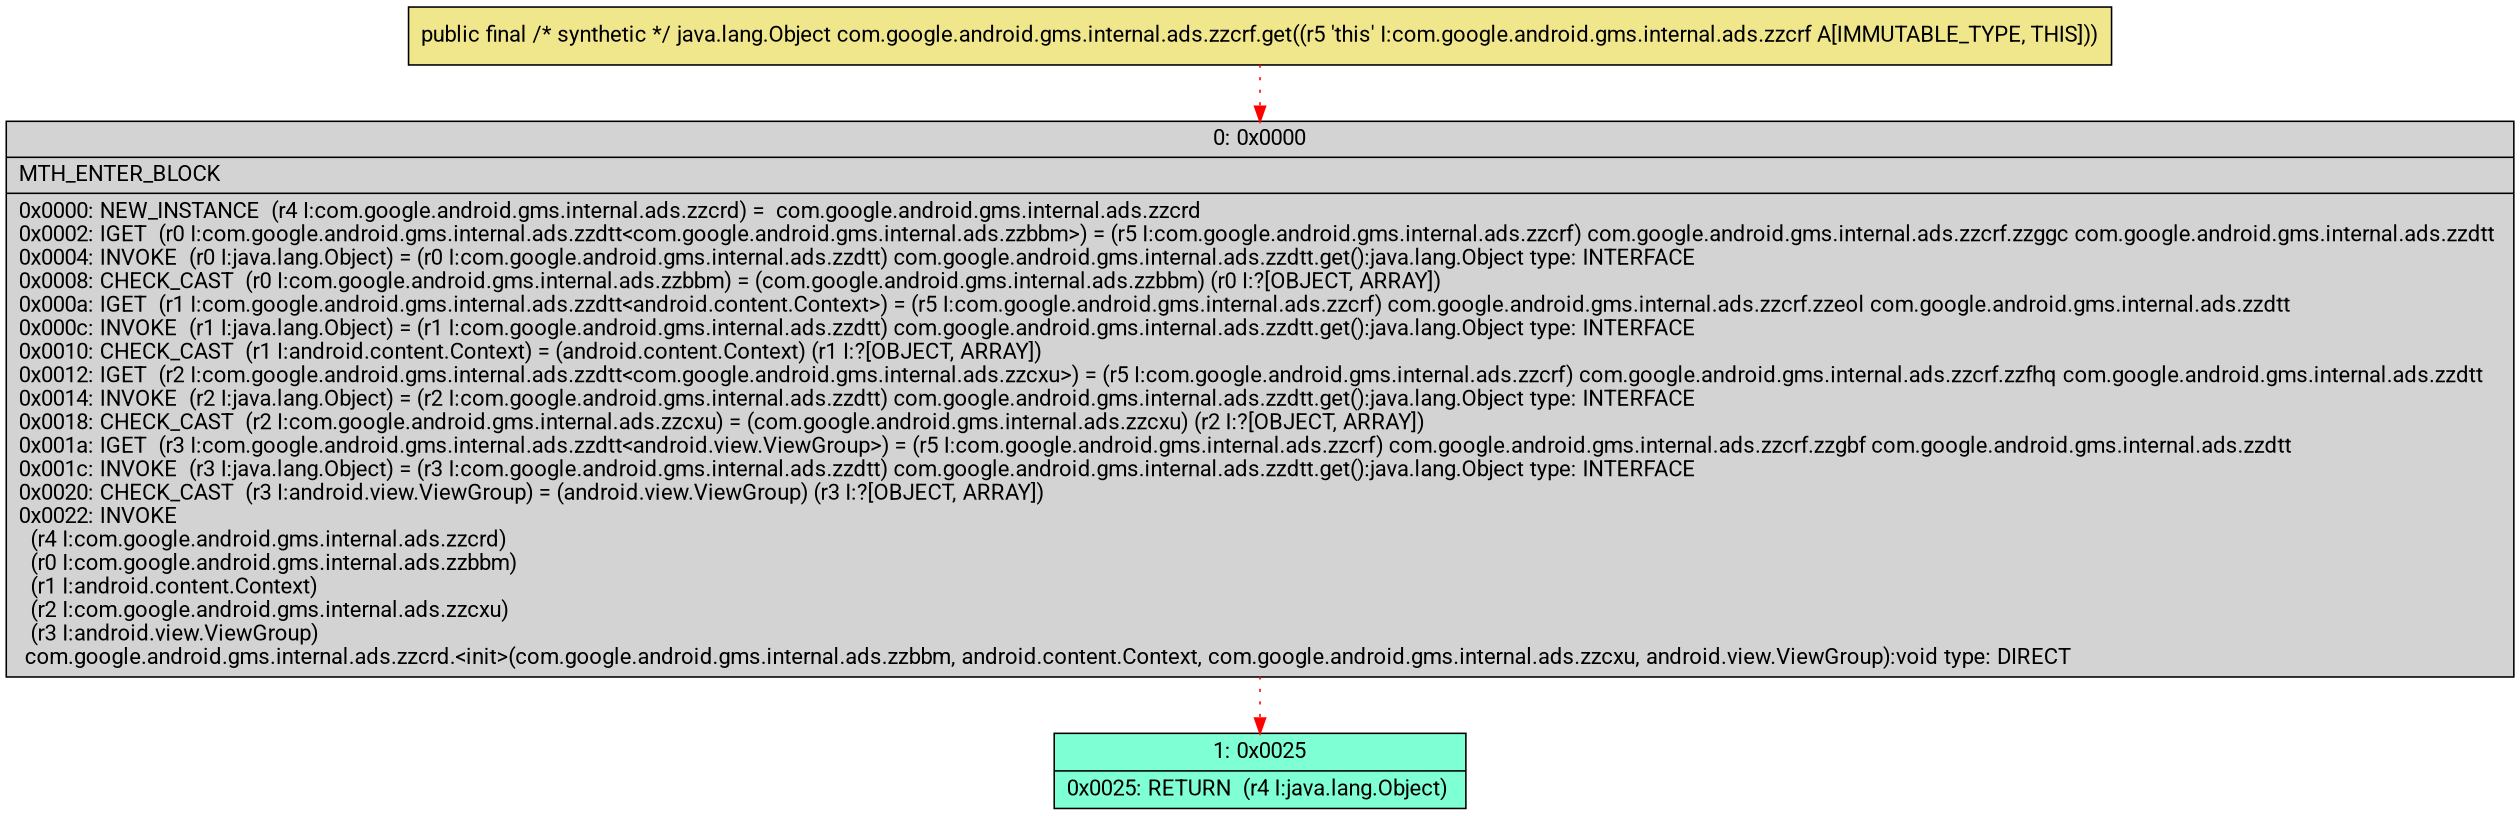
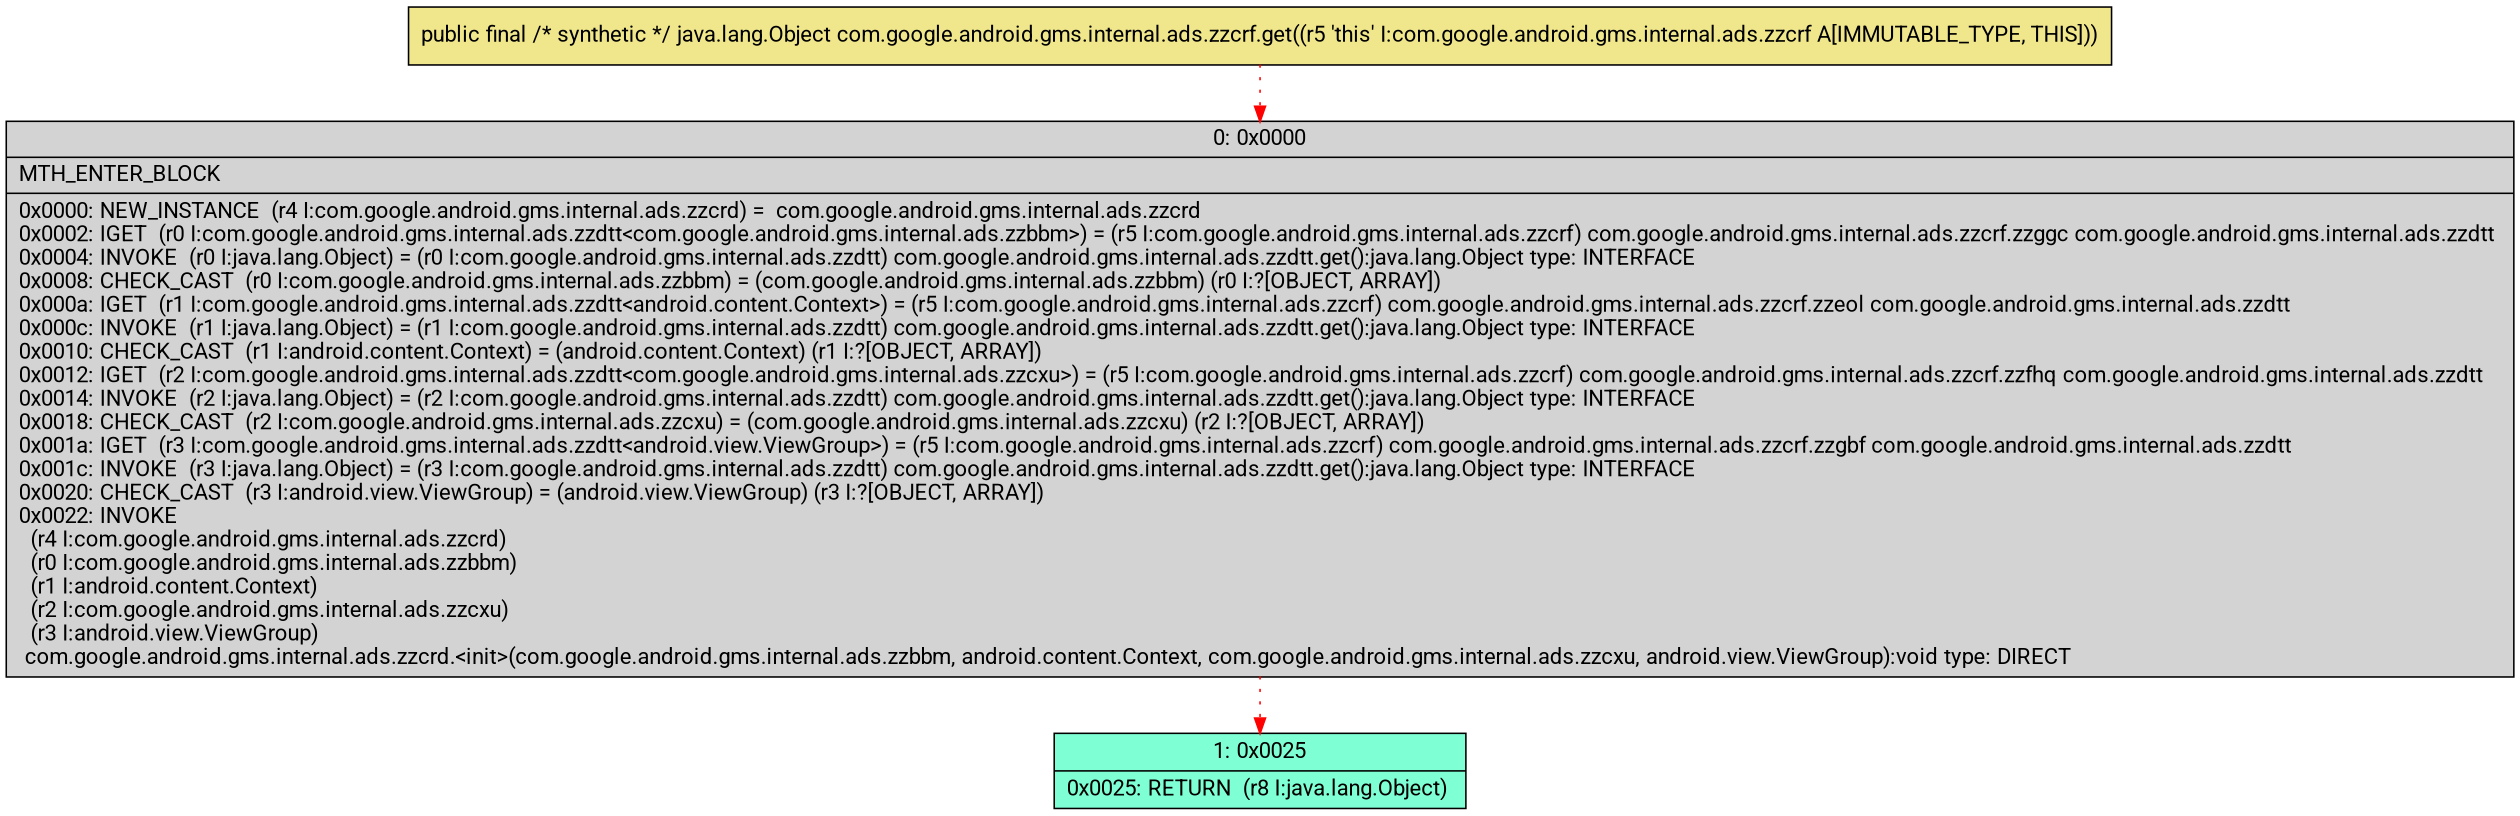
node "1: 0x0025": text "0x0025: RETURN  (r4 I:java.lang.Object)" -> "0x0025: RETURN  (r8 I:java.lang.Object)"
